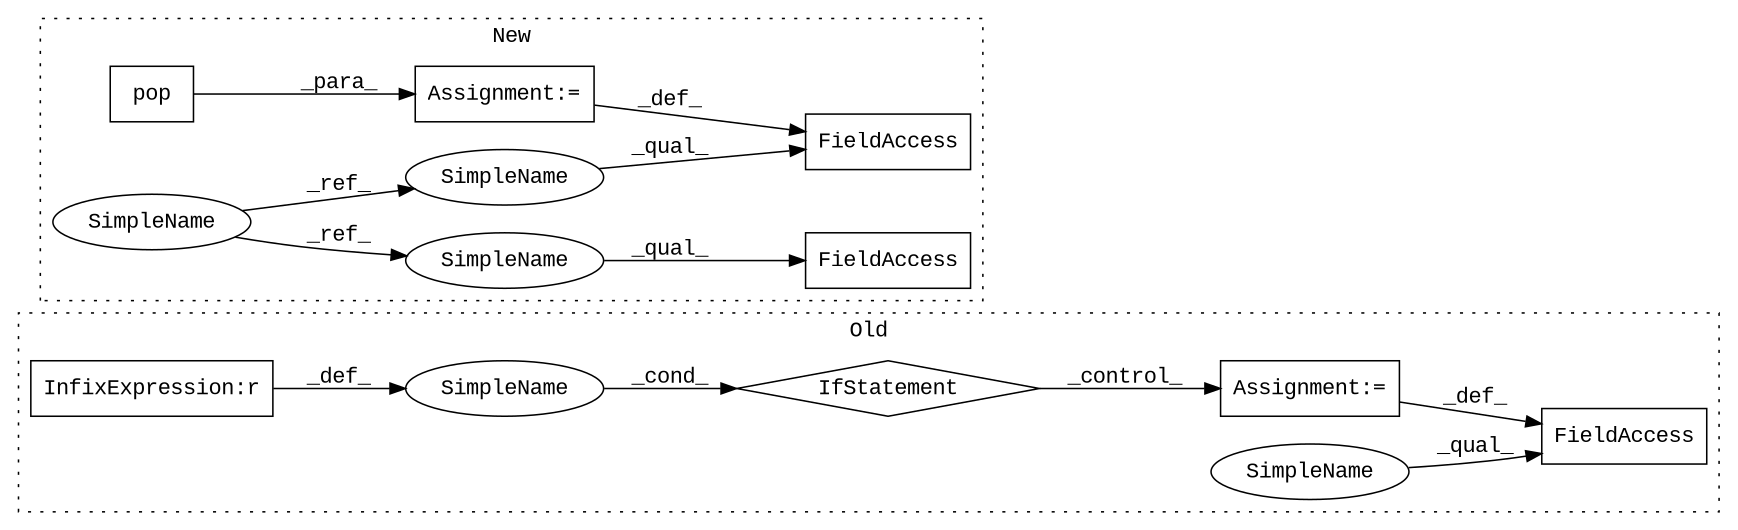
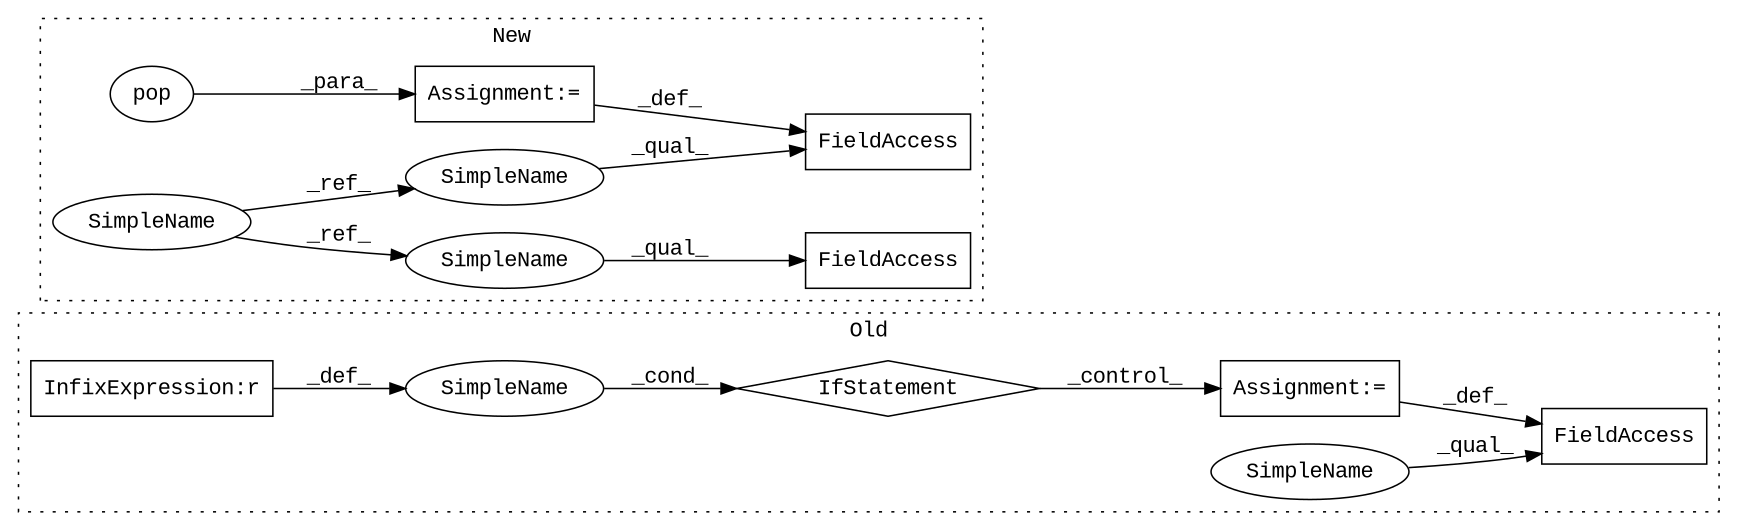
node "pop": shape box -> ellipse
